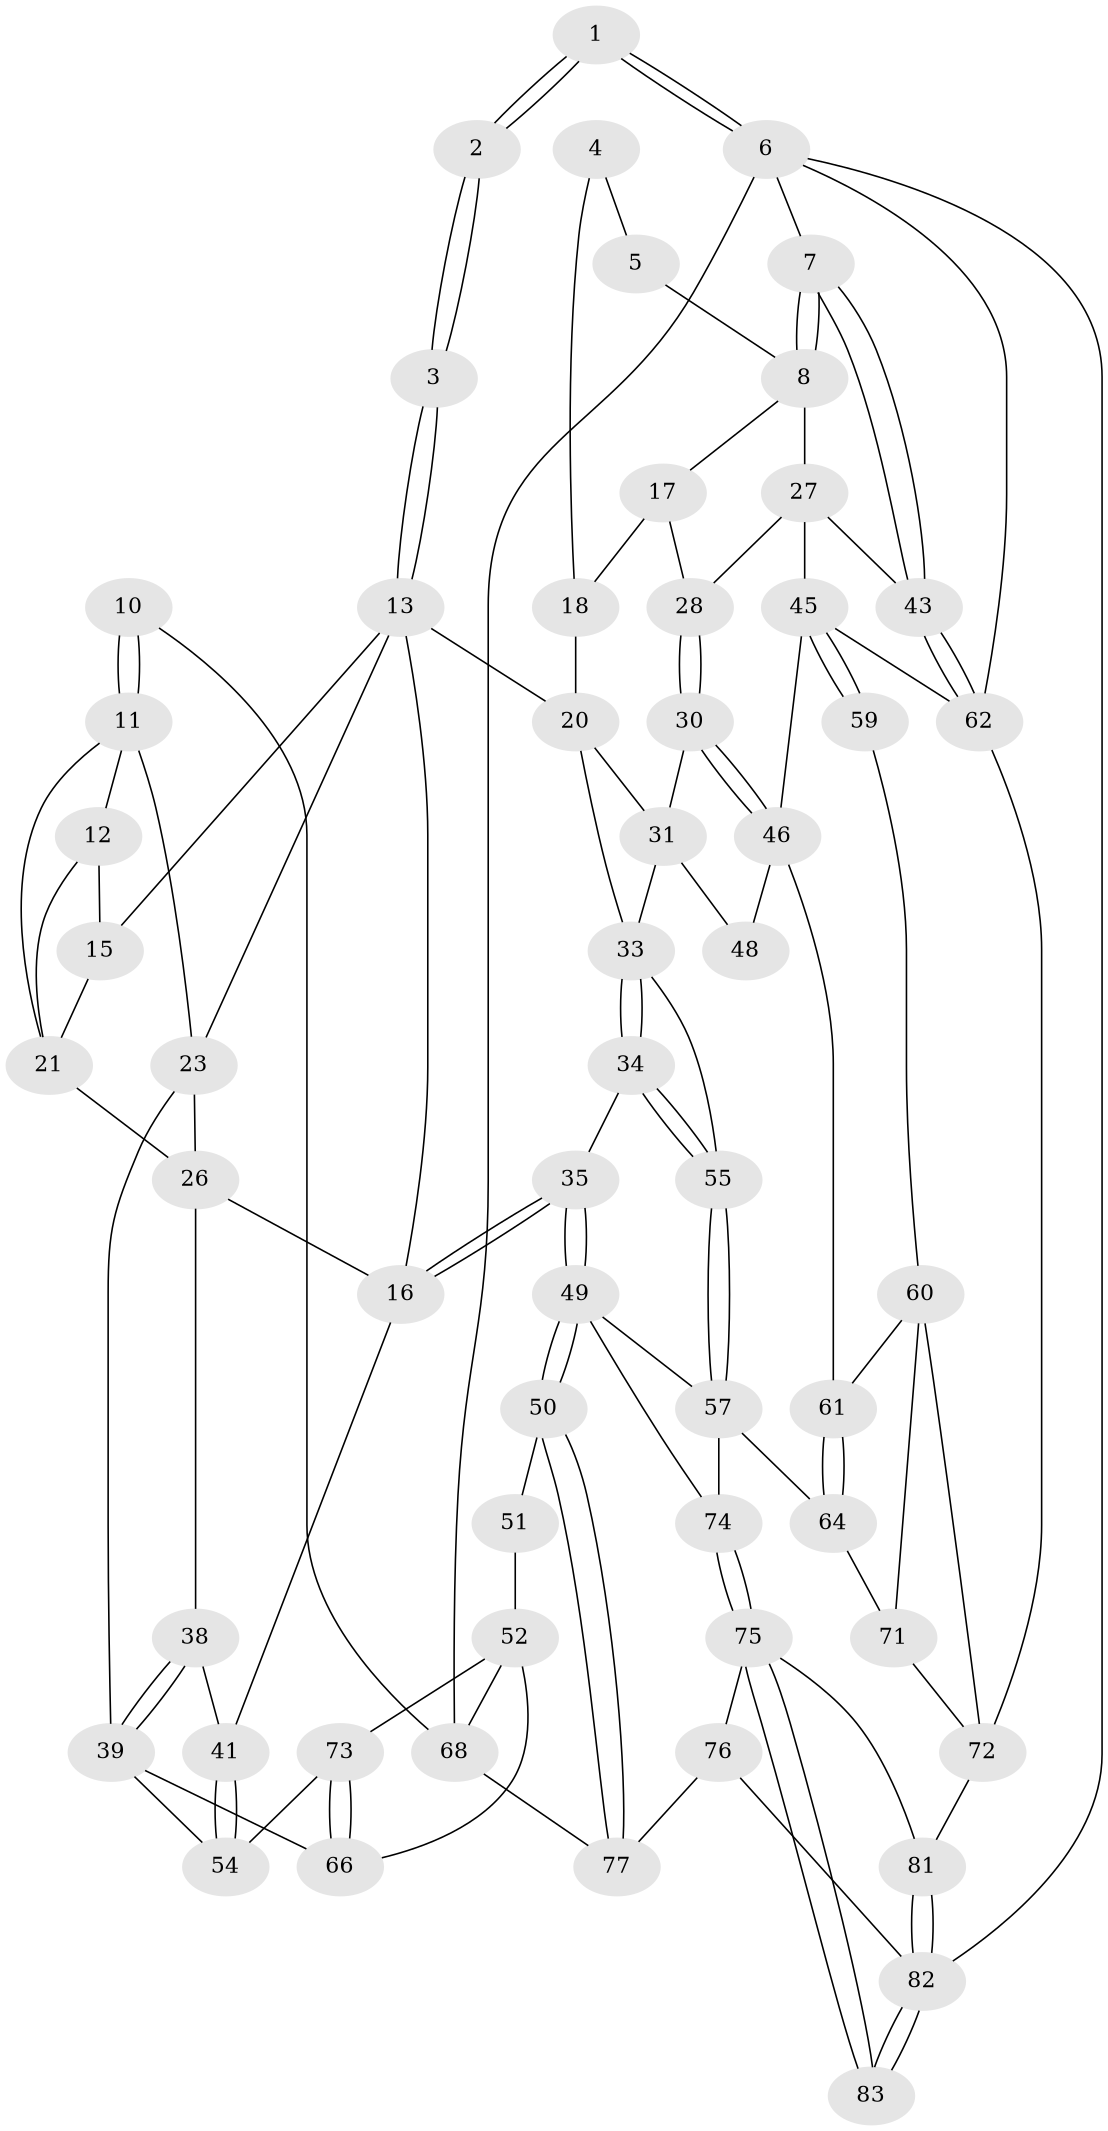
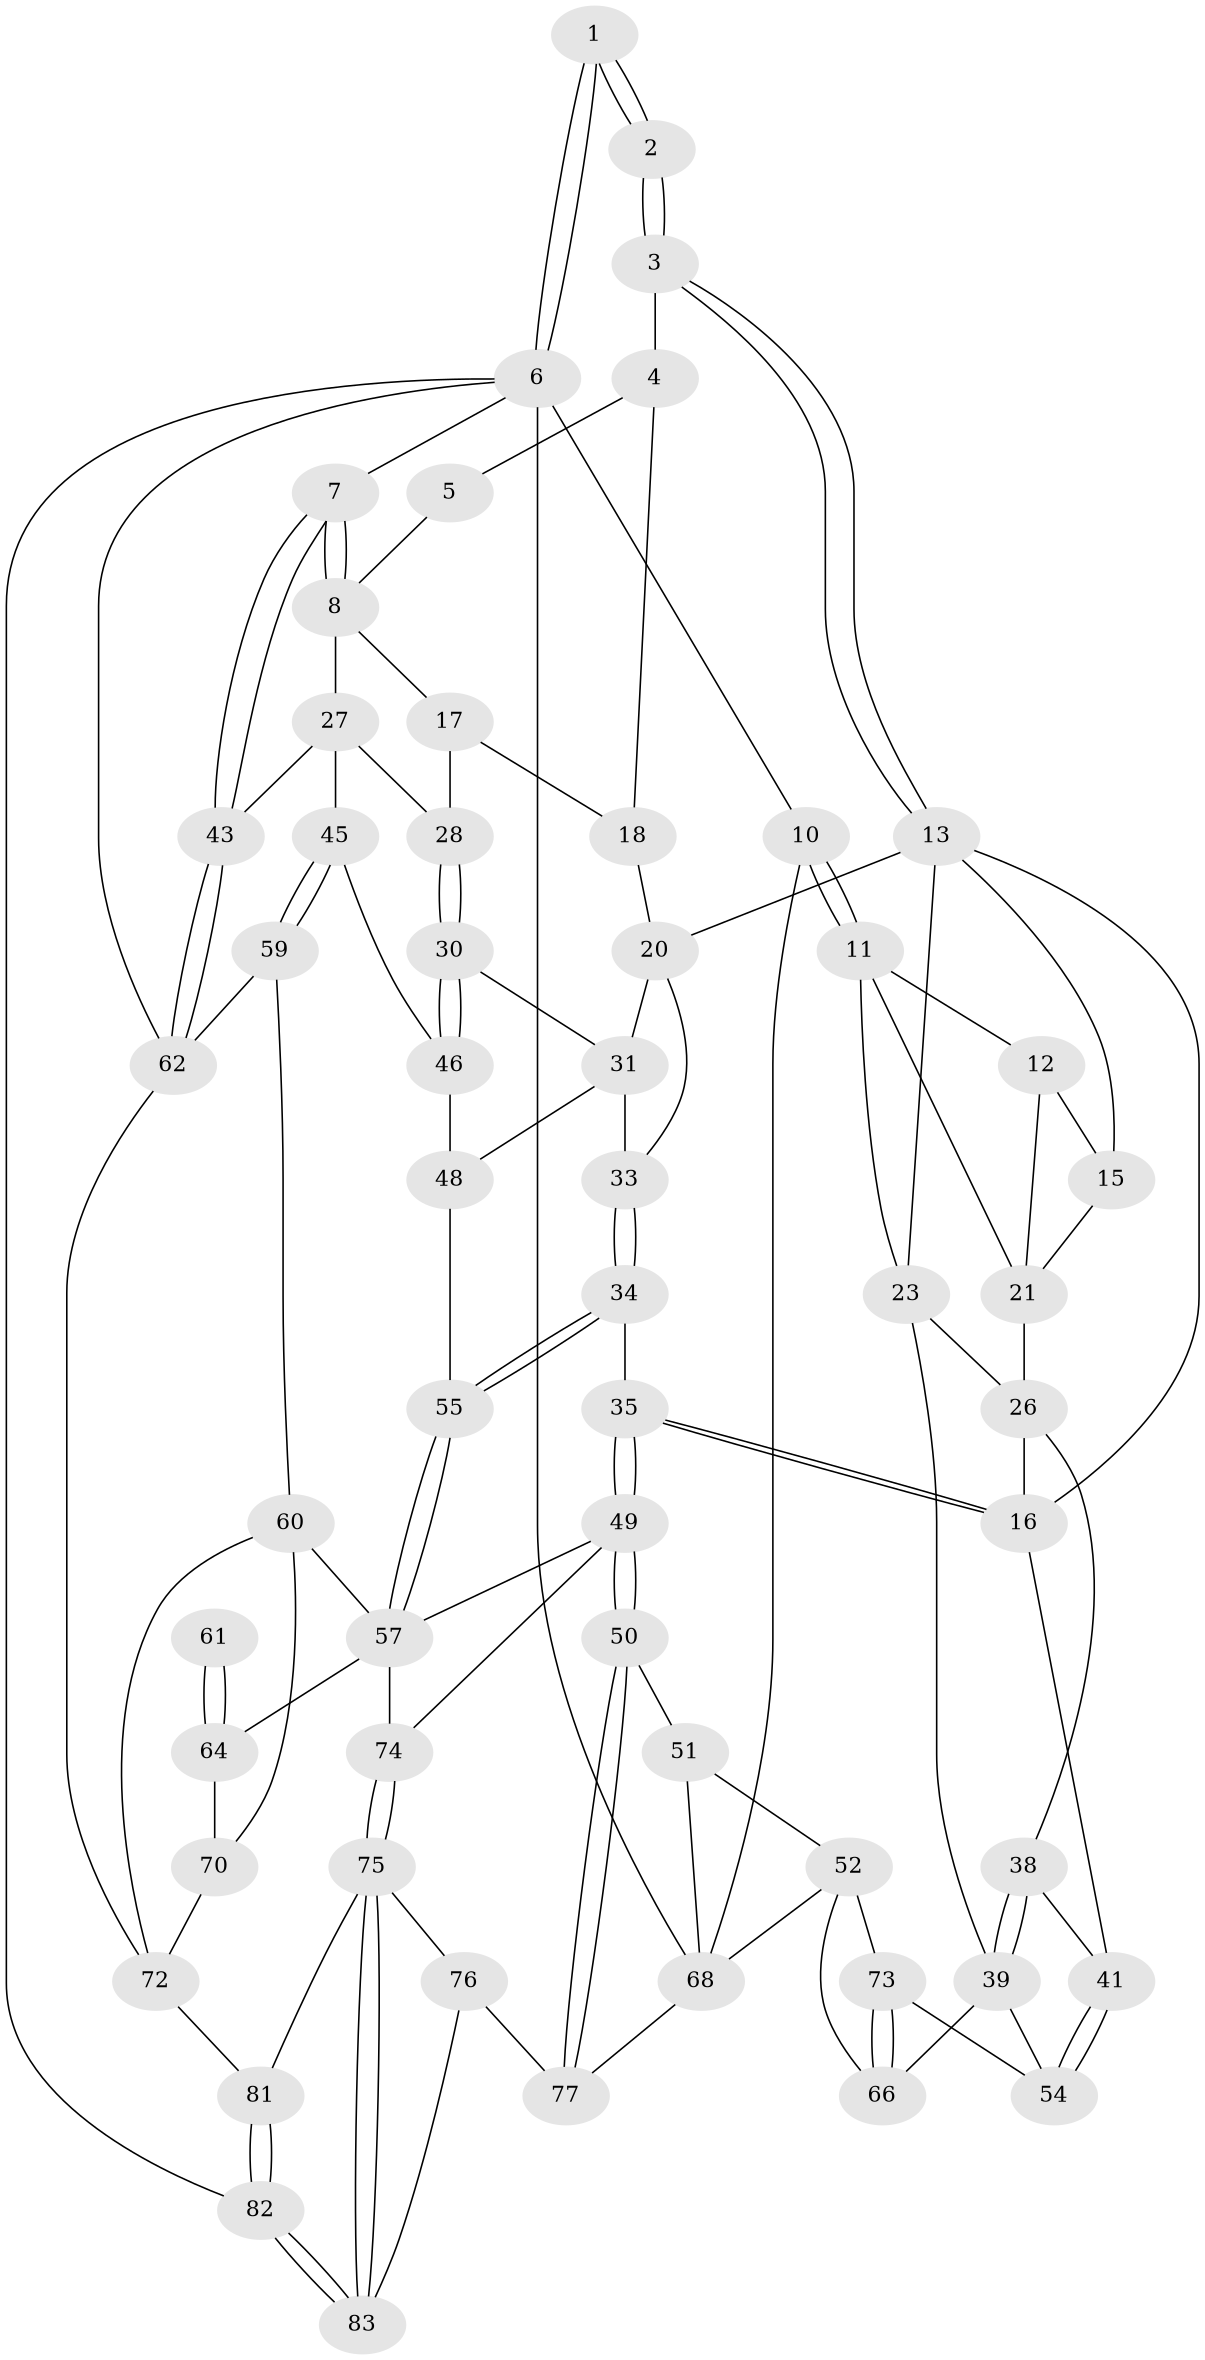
edge "3" -- "4": added
edge "6" -- "10": added
edge "45" -- "62": now "59" -- "62"
edge "33" -- "55": now "48" -- "55"
edge "46" -- "61": removed
edge "60" -- "61": now "60" -- "57"
node "71": label "71" -> "70"
edge "76" -- "82": now "76" -- "83"
edge "51" -- "68": added
